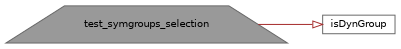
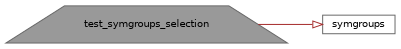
node "isDynGroup": label "isDynGroup" -> "symgroups"
